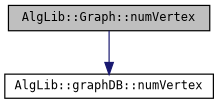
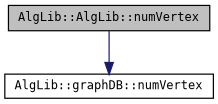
node "AlgLib::Graph::numVertex": label "AlgLib::Graph::numVertex" -> "AlgLib::AlgLib::numVertex"
